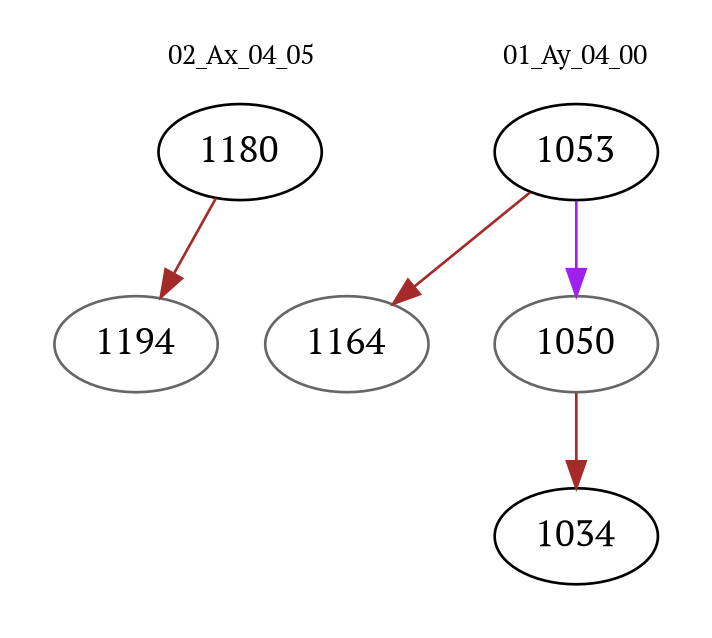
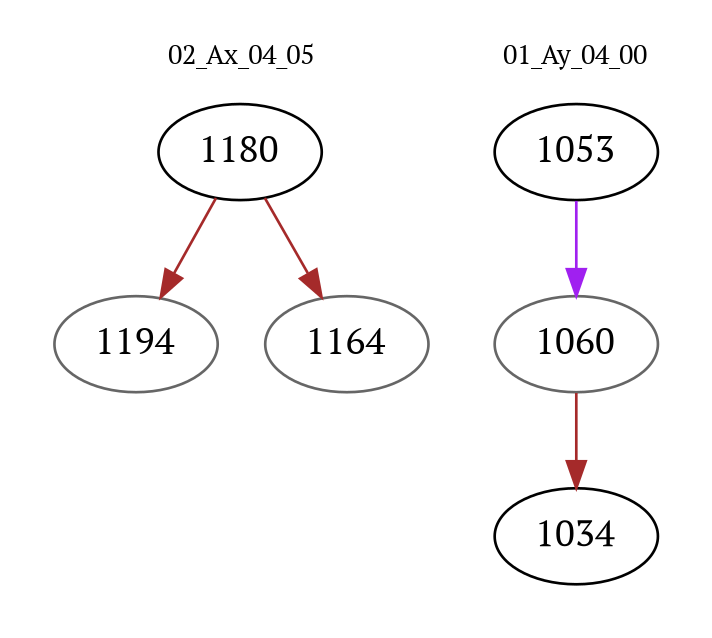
edge "1053" -> "1164": now "1180" -> "1164"
node "1050": label "1050" -> "1060"
